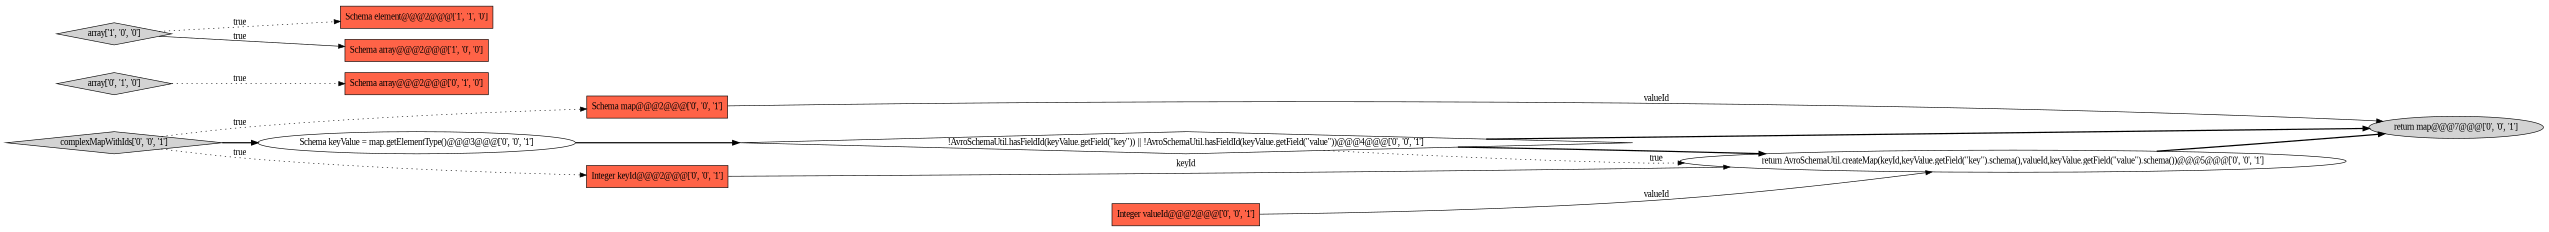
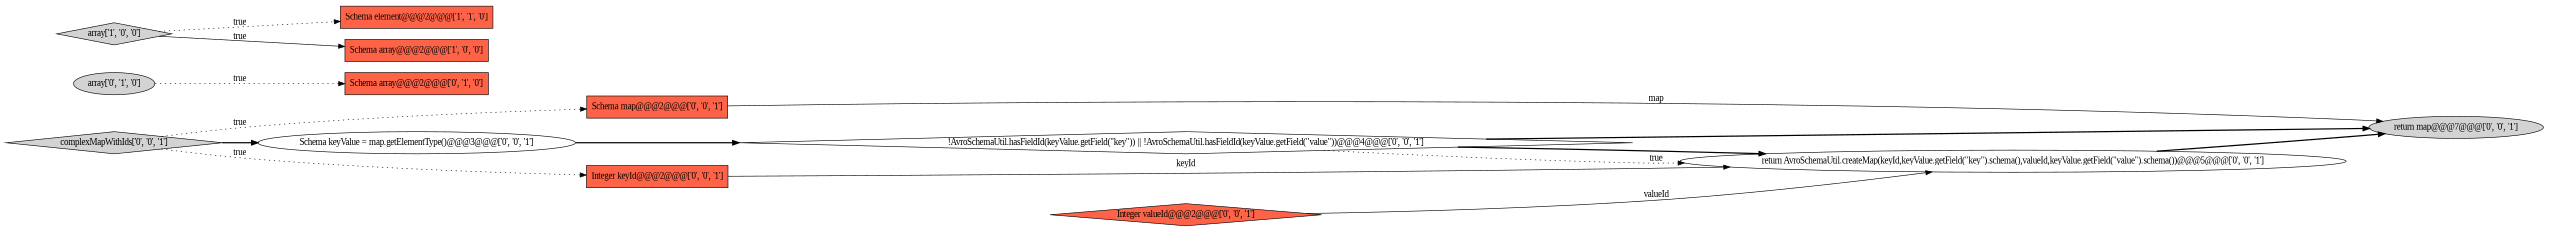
node "array['0', '1', '0']": shape diamond -> ellipse
edge "Schema map@@@2@@@['0', '0', '1']" -> "return map@@@7@@@['0', '0', '1']": label "valueId" -> "map"
node "Integer valueId@@@2@@@['0', '0', '1']": shape box -> diamond
